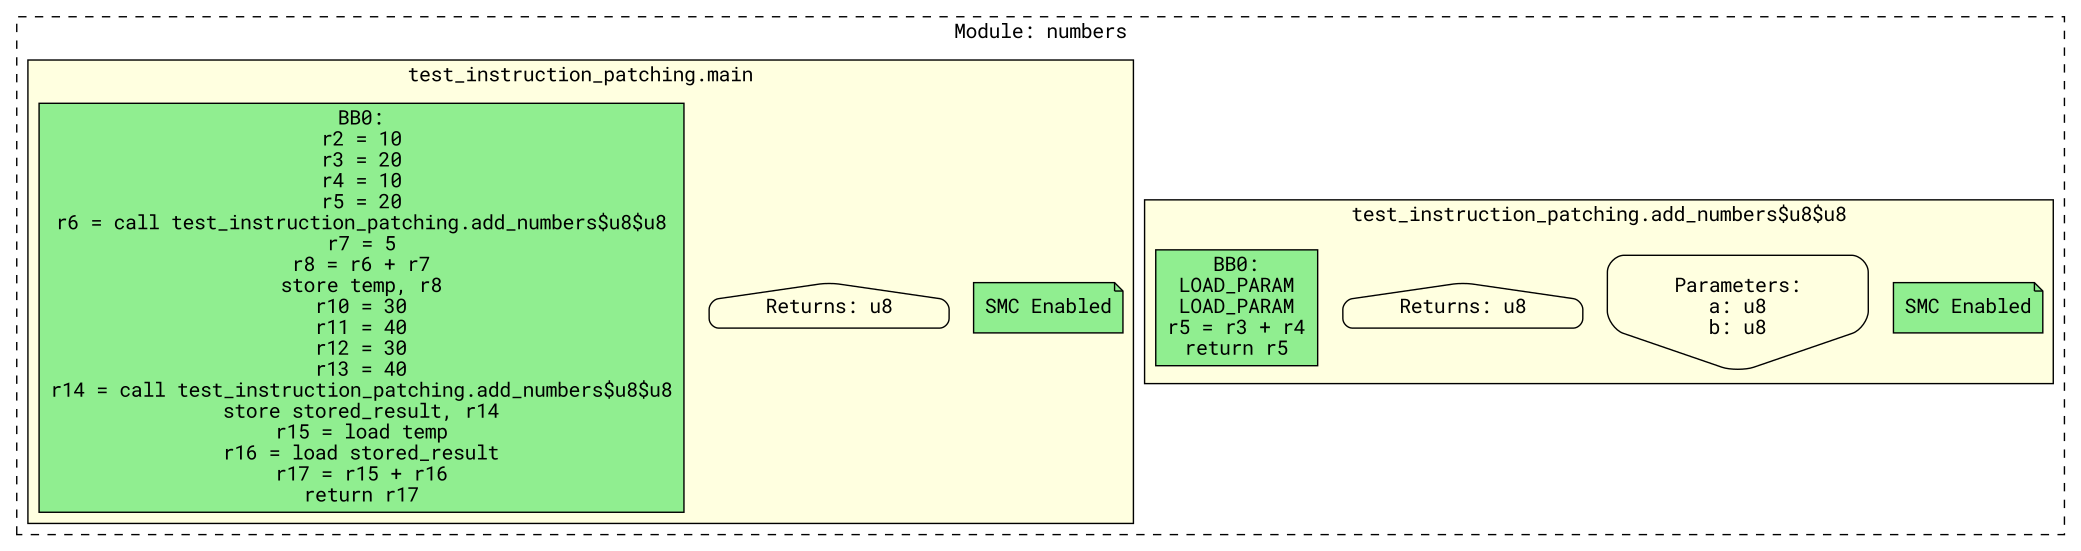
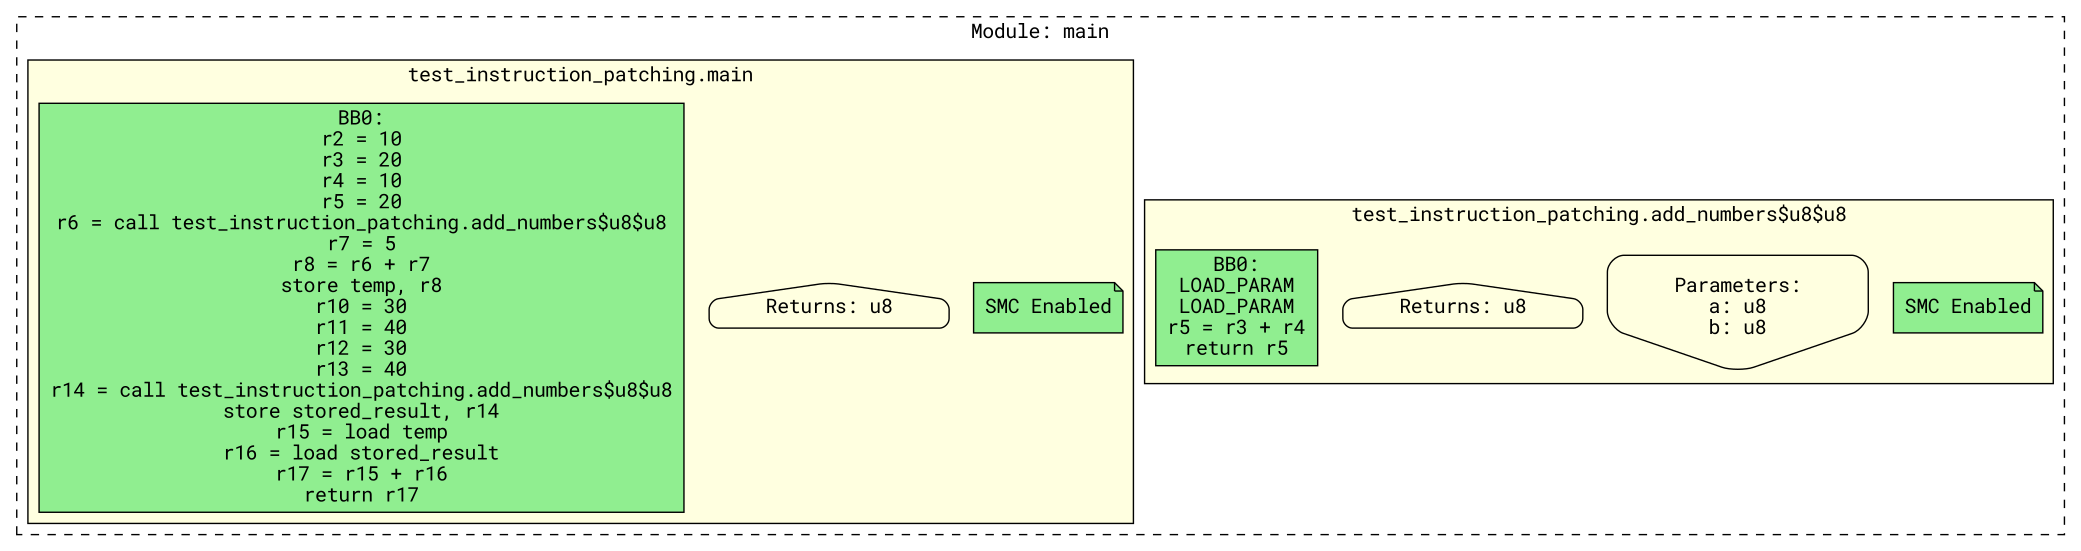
cluster "Module: numbers": label "Module: numbers" -> "Module: main"
